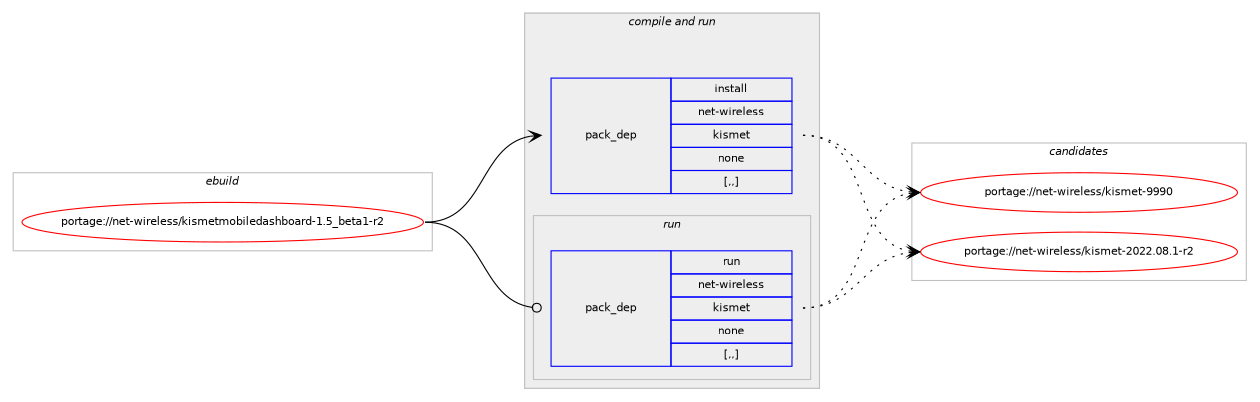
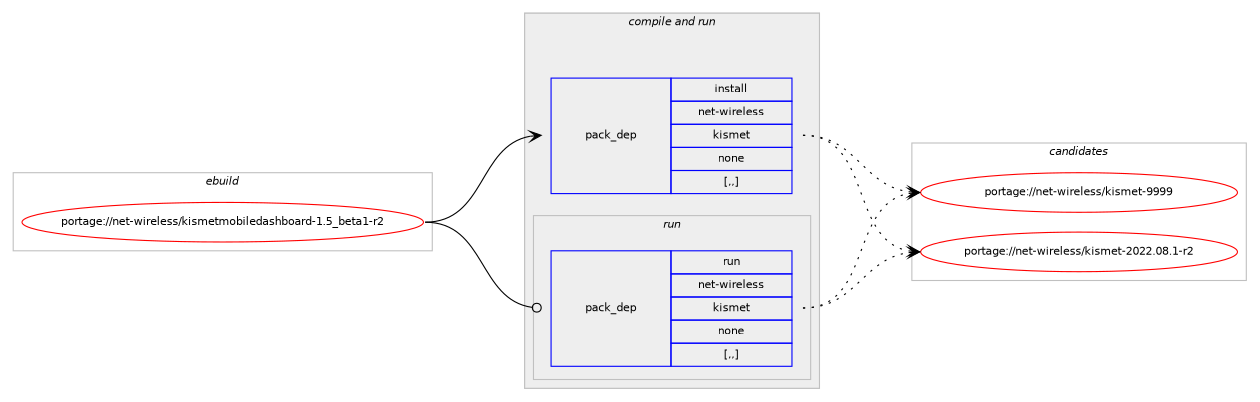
node "portage://net-wireless/kismet-9990": label "portage://net-wireless/kismet-9990" -> "portage://net-wireless/kismet-9999"
